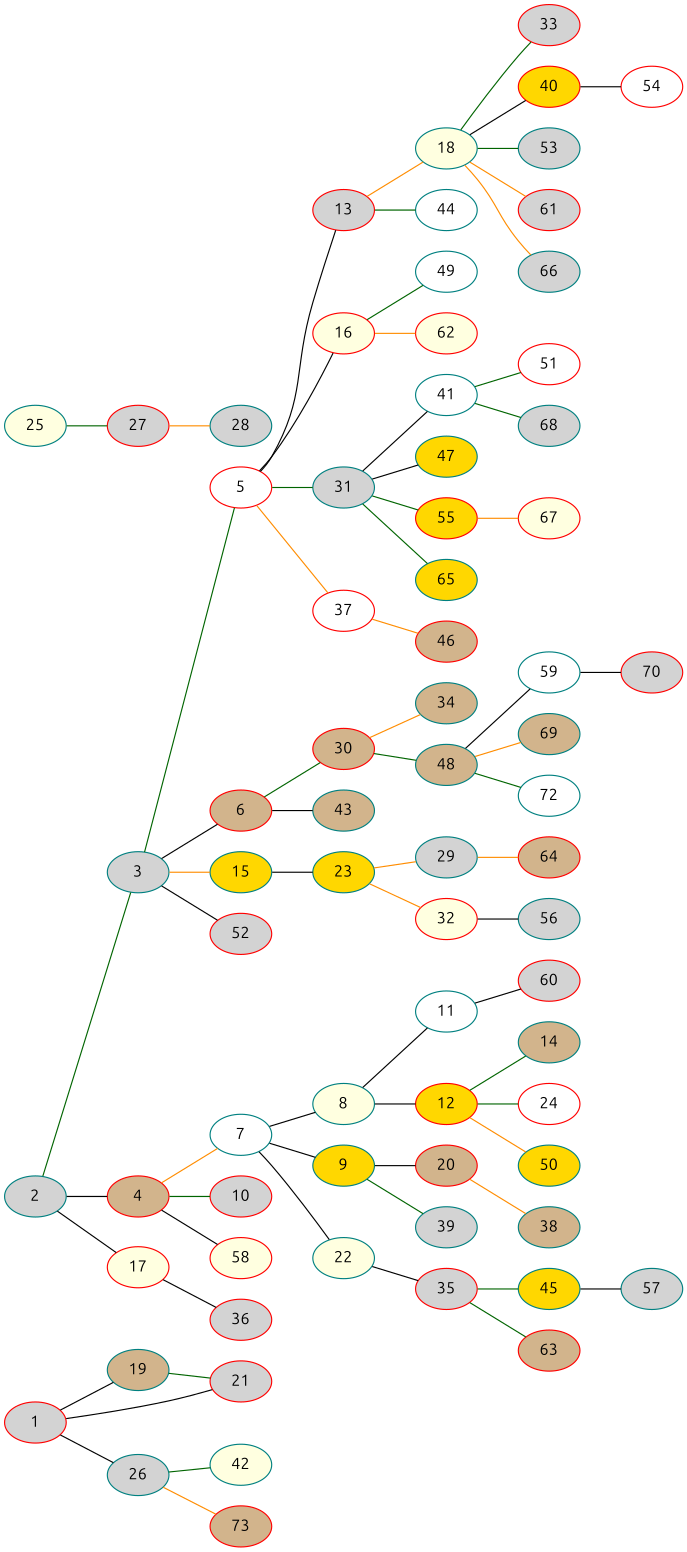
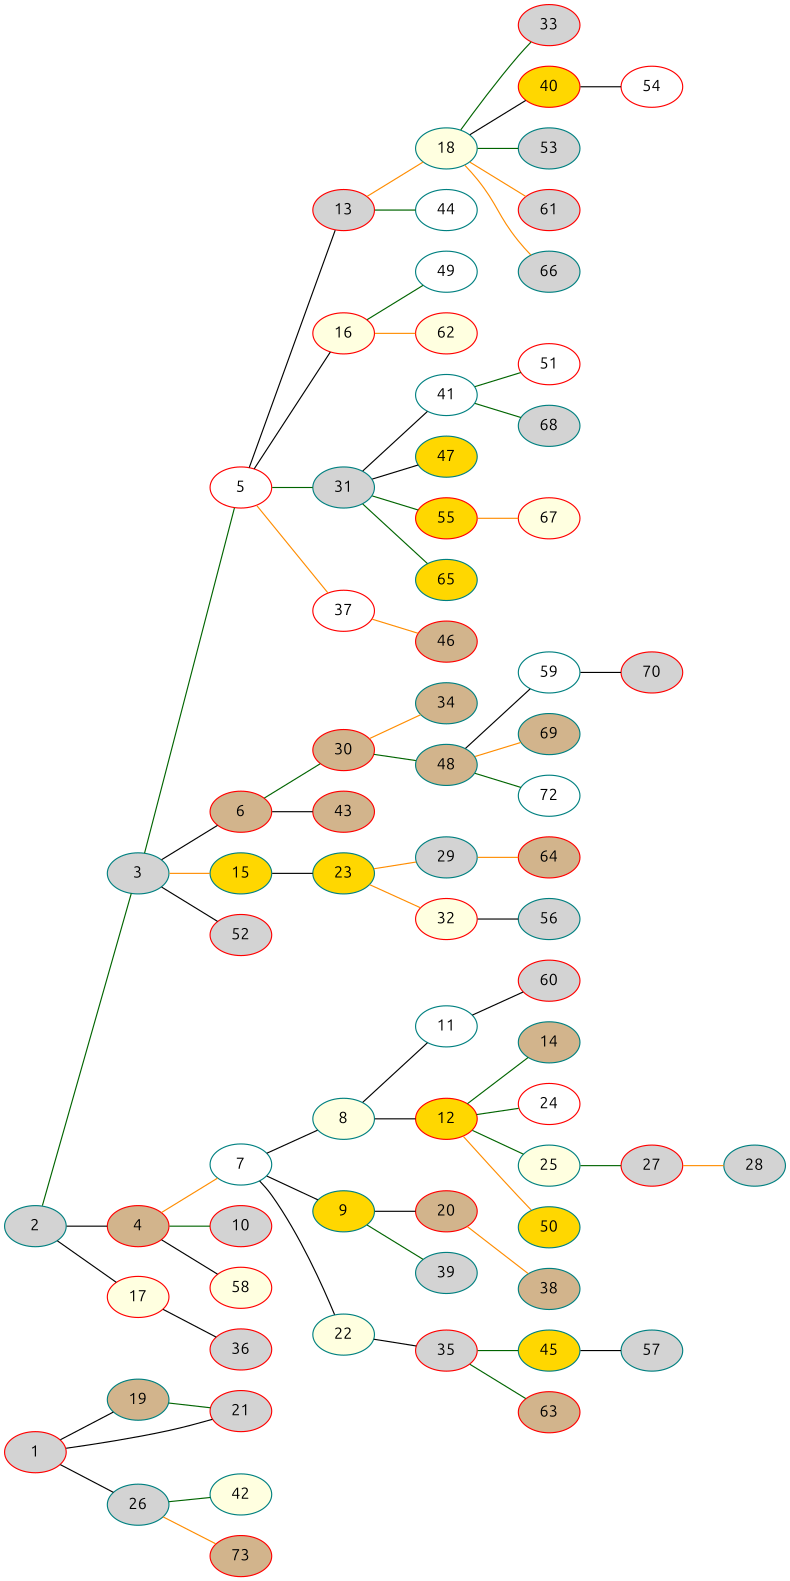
node "43": color teal -> red
edge "12" -- "25": added
